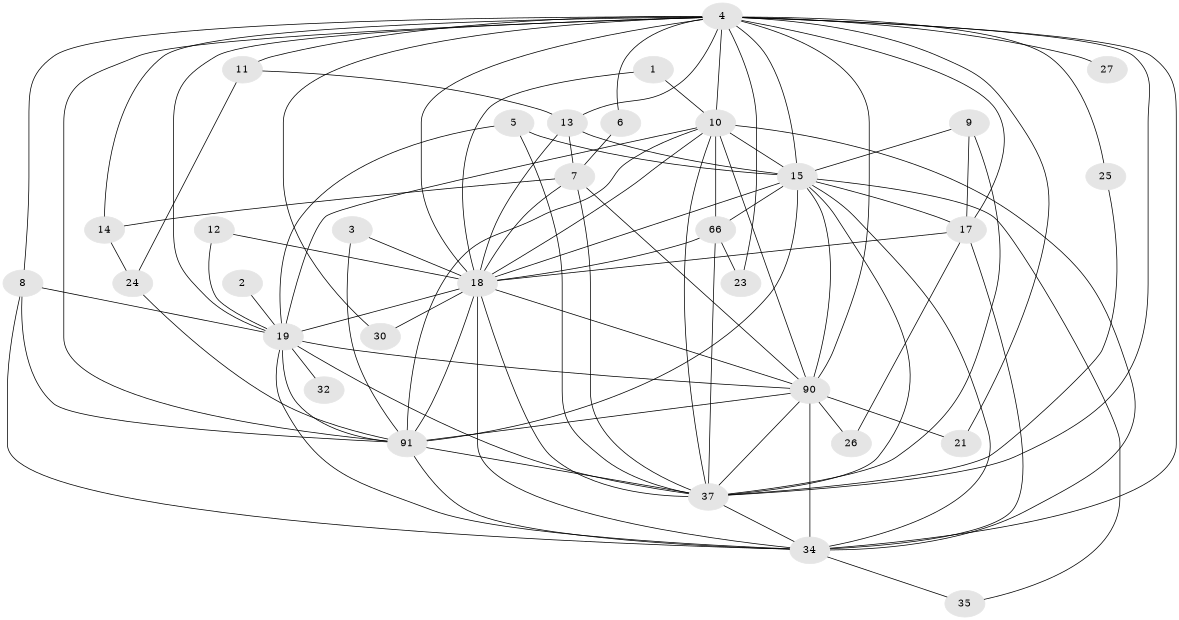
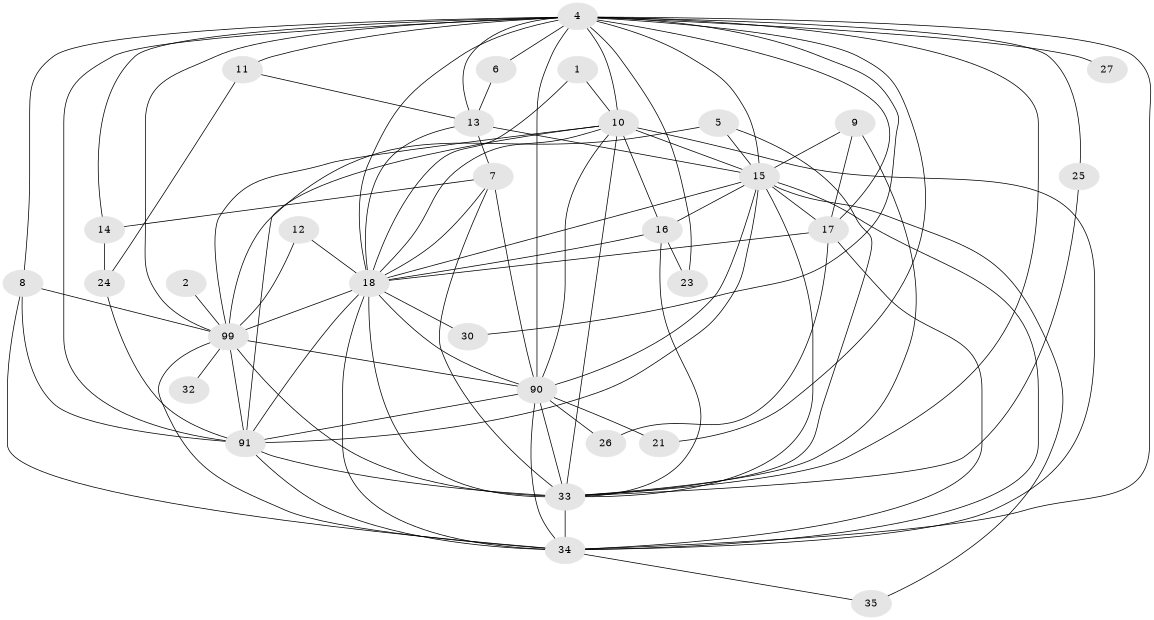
edge "6" -- "7": now "6" -- "13"
node "3": removed
node "66": label "66" -> "16"
node "19": label "19" -> "99"
node "37": label "37" -> "33"
